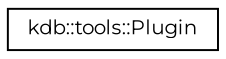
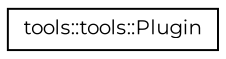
node "kdb::tools::Plugin": label "kdb::tools::Plugin" -> "tools::tools::Plugin"
